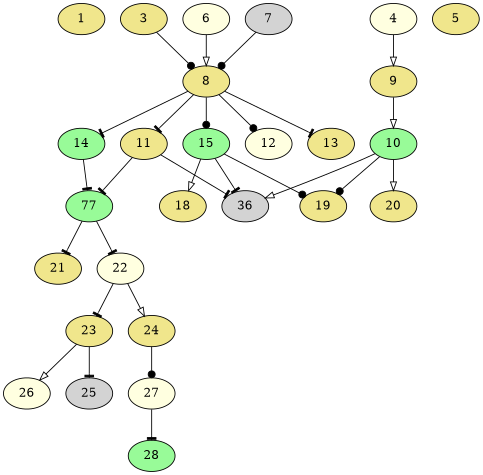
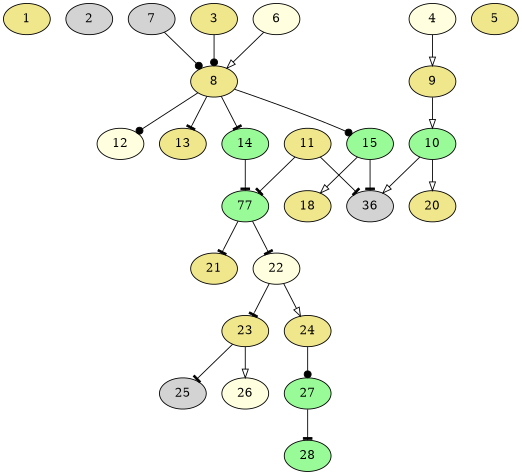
node "2": added
edge "8" -> "11": removed
node "19": removed
node "27": fillcolor lightyellow -> palegreen
